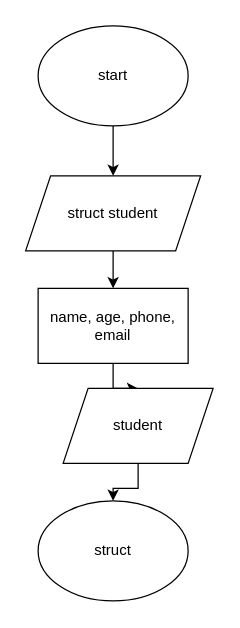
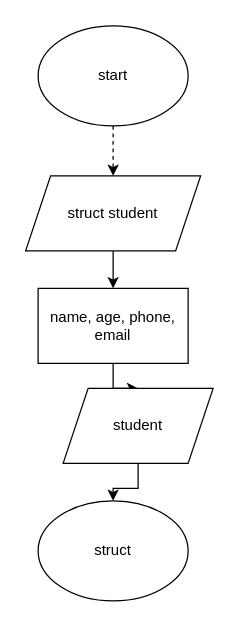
edge "start" -> "struct student": style solid -> dashed
